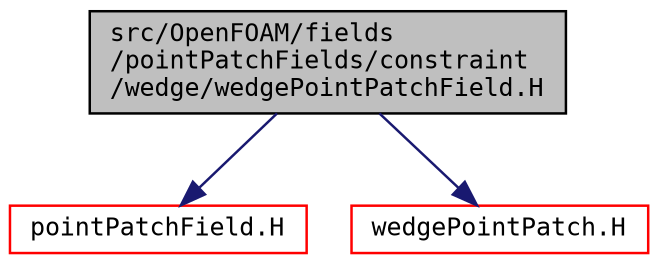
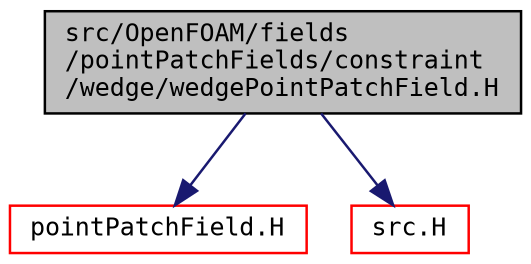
node "wedgePointPatch.H": label "wedgePointPatch.H" -> "src.H"
